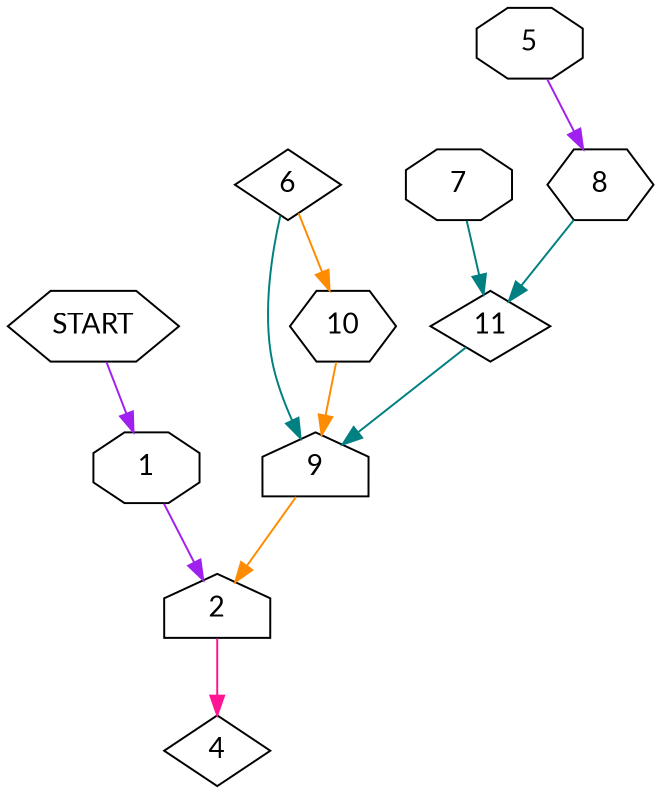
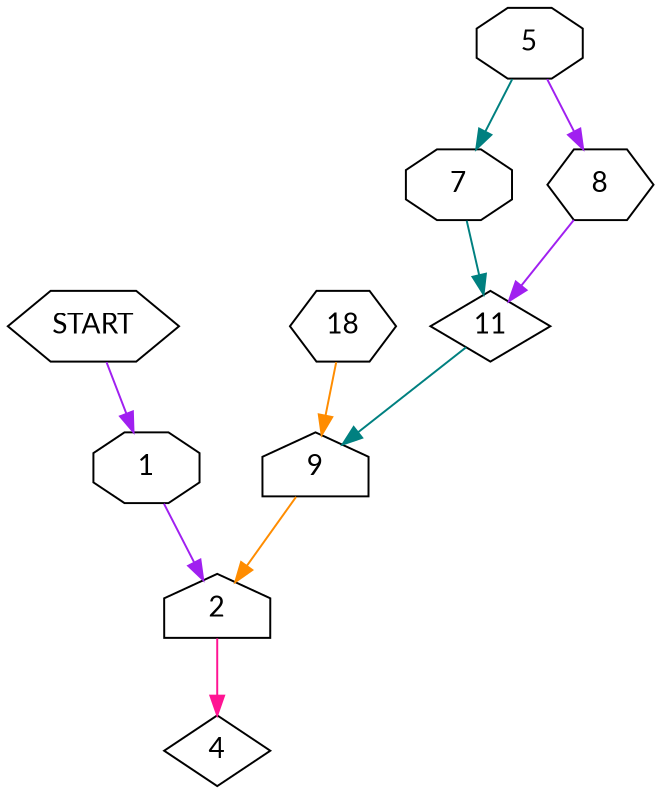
edge "5" -> "7": added
node "6": removed
edge "8" -> "11": color teal -> purple
node "10": label "10" -> "18"
